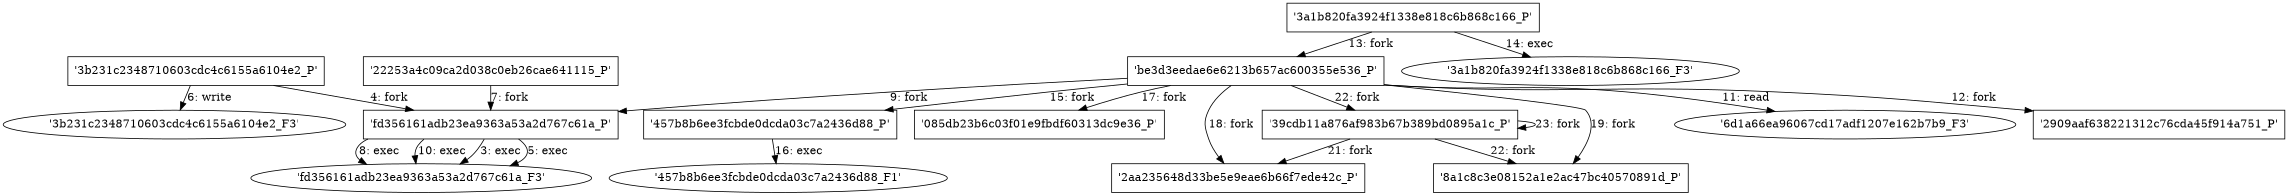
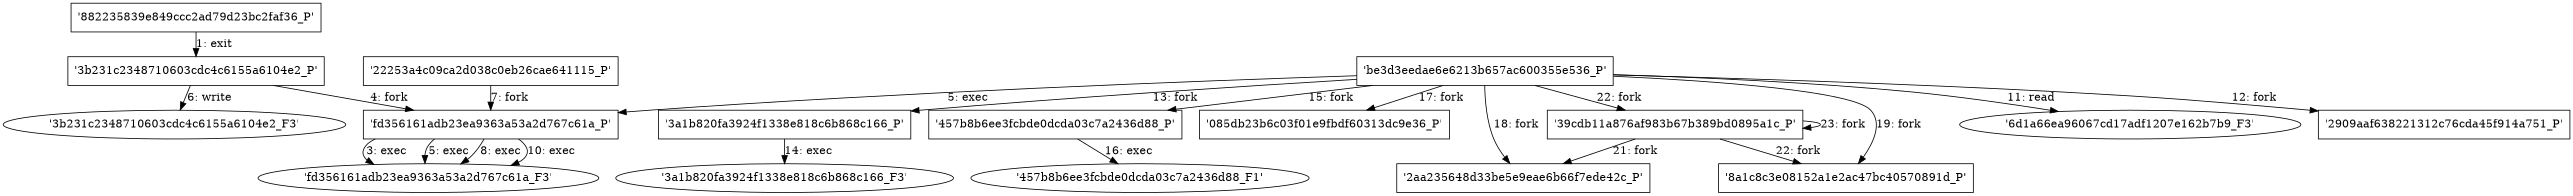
node "'882235839e849ccc2ad79d23bc2faf36_P'": added
edge "'3a1b820fa3924f1338e818c6b868c166_P'" -> "'be3d3eedae6e6213b657ac600355e536_P'": reversed
edge "'be3d3eedae6e6213b657ac600355e536_P'" -> "'fd356161adb23ea9363a53a2d767c61a_P'": label "9: fork" -> "5: exec"
